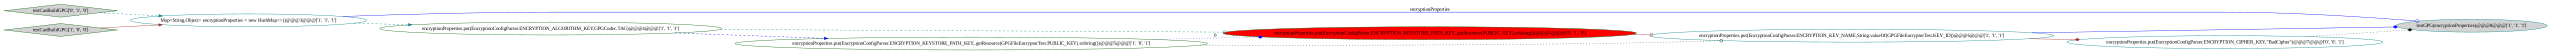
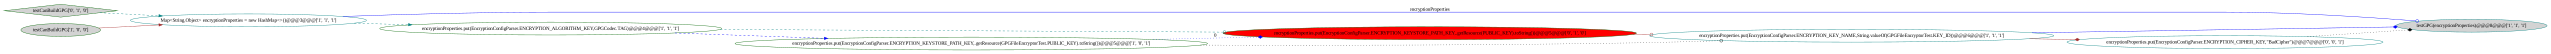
node "testCanBuildGPG['1', '0', '0']": shape diamond -> ellipse
